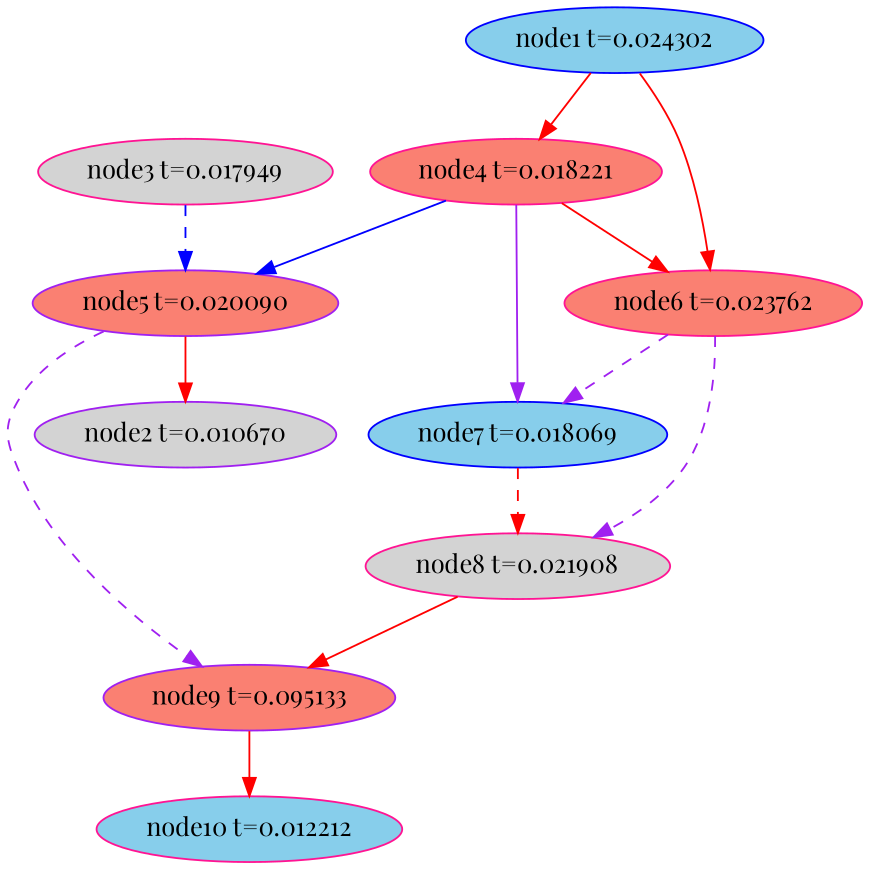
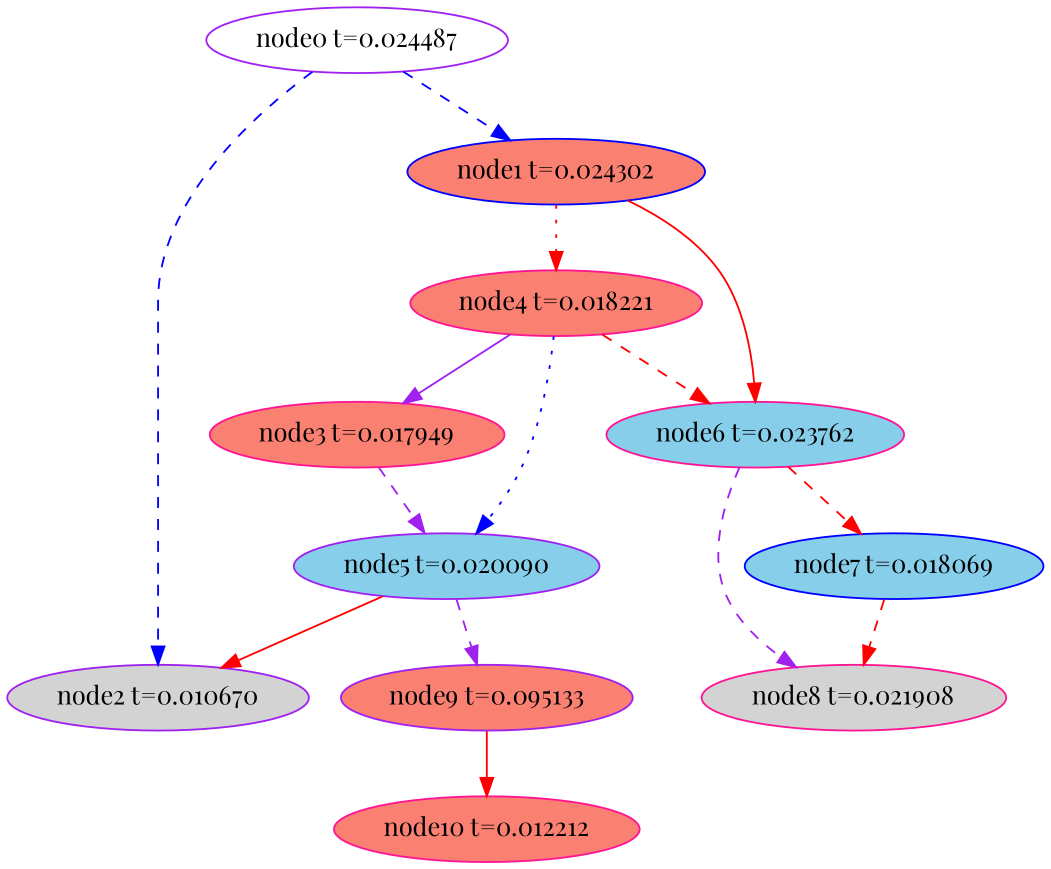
node "node0 t=0.024487": added
node "node1 t=0.024302": fillcolor skyblue -> salmon
edge "node1 t=0.024302" -> "node4 t=0.018221": style solid -> dotted
node "node3 t=0.017949": fillcolor lightgrey -> salmon
edge "node3 t=0.017949" -> "node5 t=0.020090": color blue -> purple
edge "node4 t=0.018221" -> "node6 t=0.023762": style solid -> dashed
edge "node4 t=0.018221" -> "node5 t=0.020090": style solid -> dotted
edge "node4 t=0.018221" -> "node7 t=0.018069": now "node4 t=0.018221" -> "node3 t=0.017949"
node "node5 t=0.020090": fillcolor salmon -> skyblue
node "node6 t=0.023762": fillcolor salmon -> skyblue
edge "node6 t=0.023762" -> "node7 t=0.018069": color purple -> red
edge "node8 t=0.021908" -> "node9 t=0.095133": removed
node "node10 t=0.012212": fillcolor skyblue -> salmon
